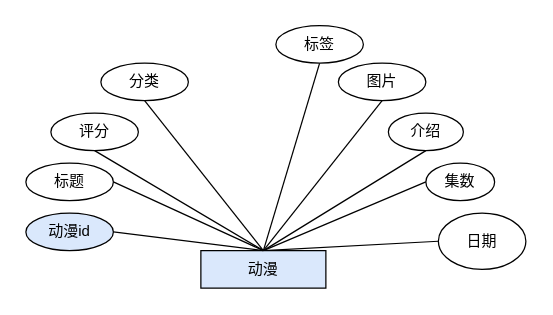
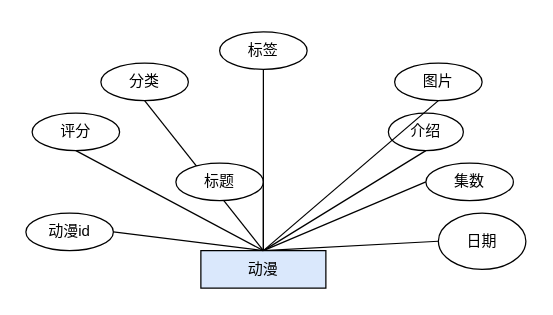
node "标签": moved (319, 44) -> (263, 51)
node "图片": moved (382, 82) -> (438, 82)
node "评分": moved (94, 132) -> (76, 132)
node "标题": moved (69, 182) -> (219, 182)
node "集数": size 69x38 -> 88x38
node "动漫id": fillcolor #dae8fc -> #ffffff
